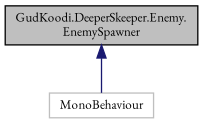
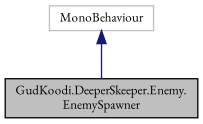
edge "MonoBehaviour" -> "GudKoodi.DeeperSkeeper.Enemy. EnemySpawner": reversed
